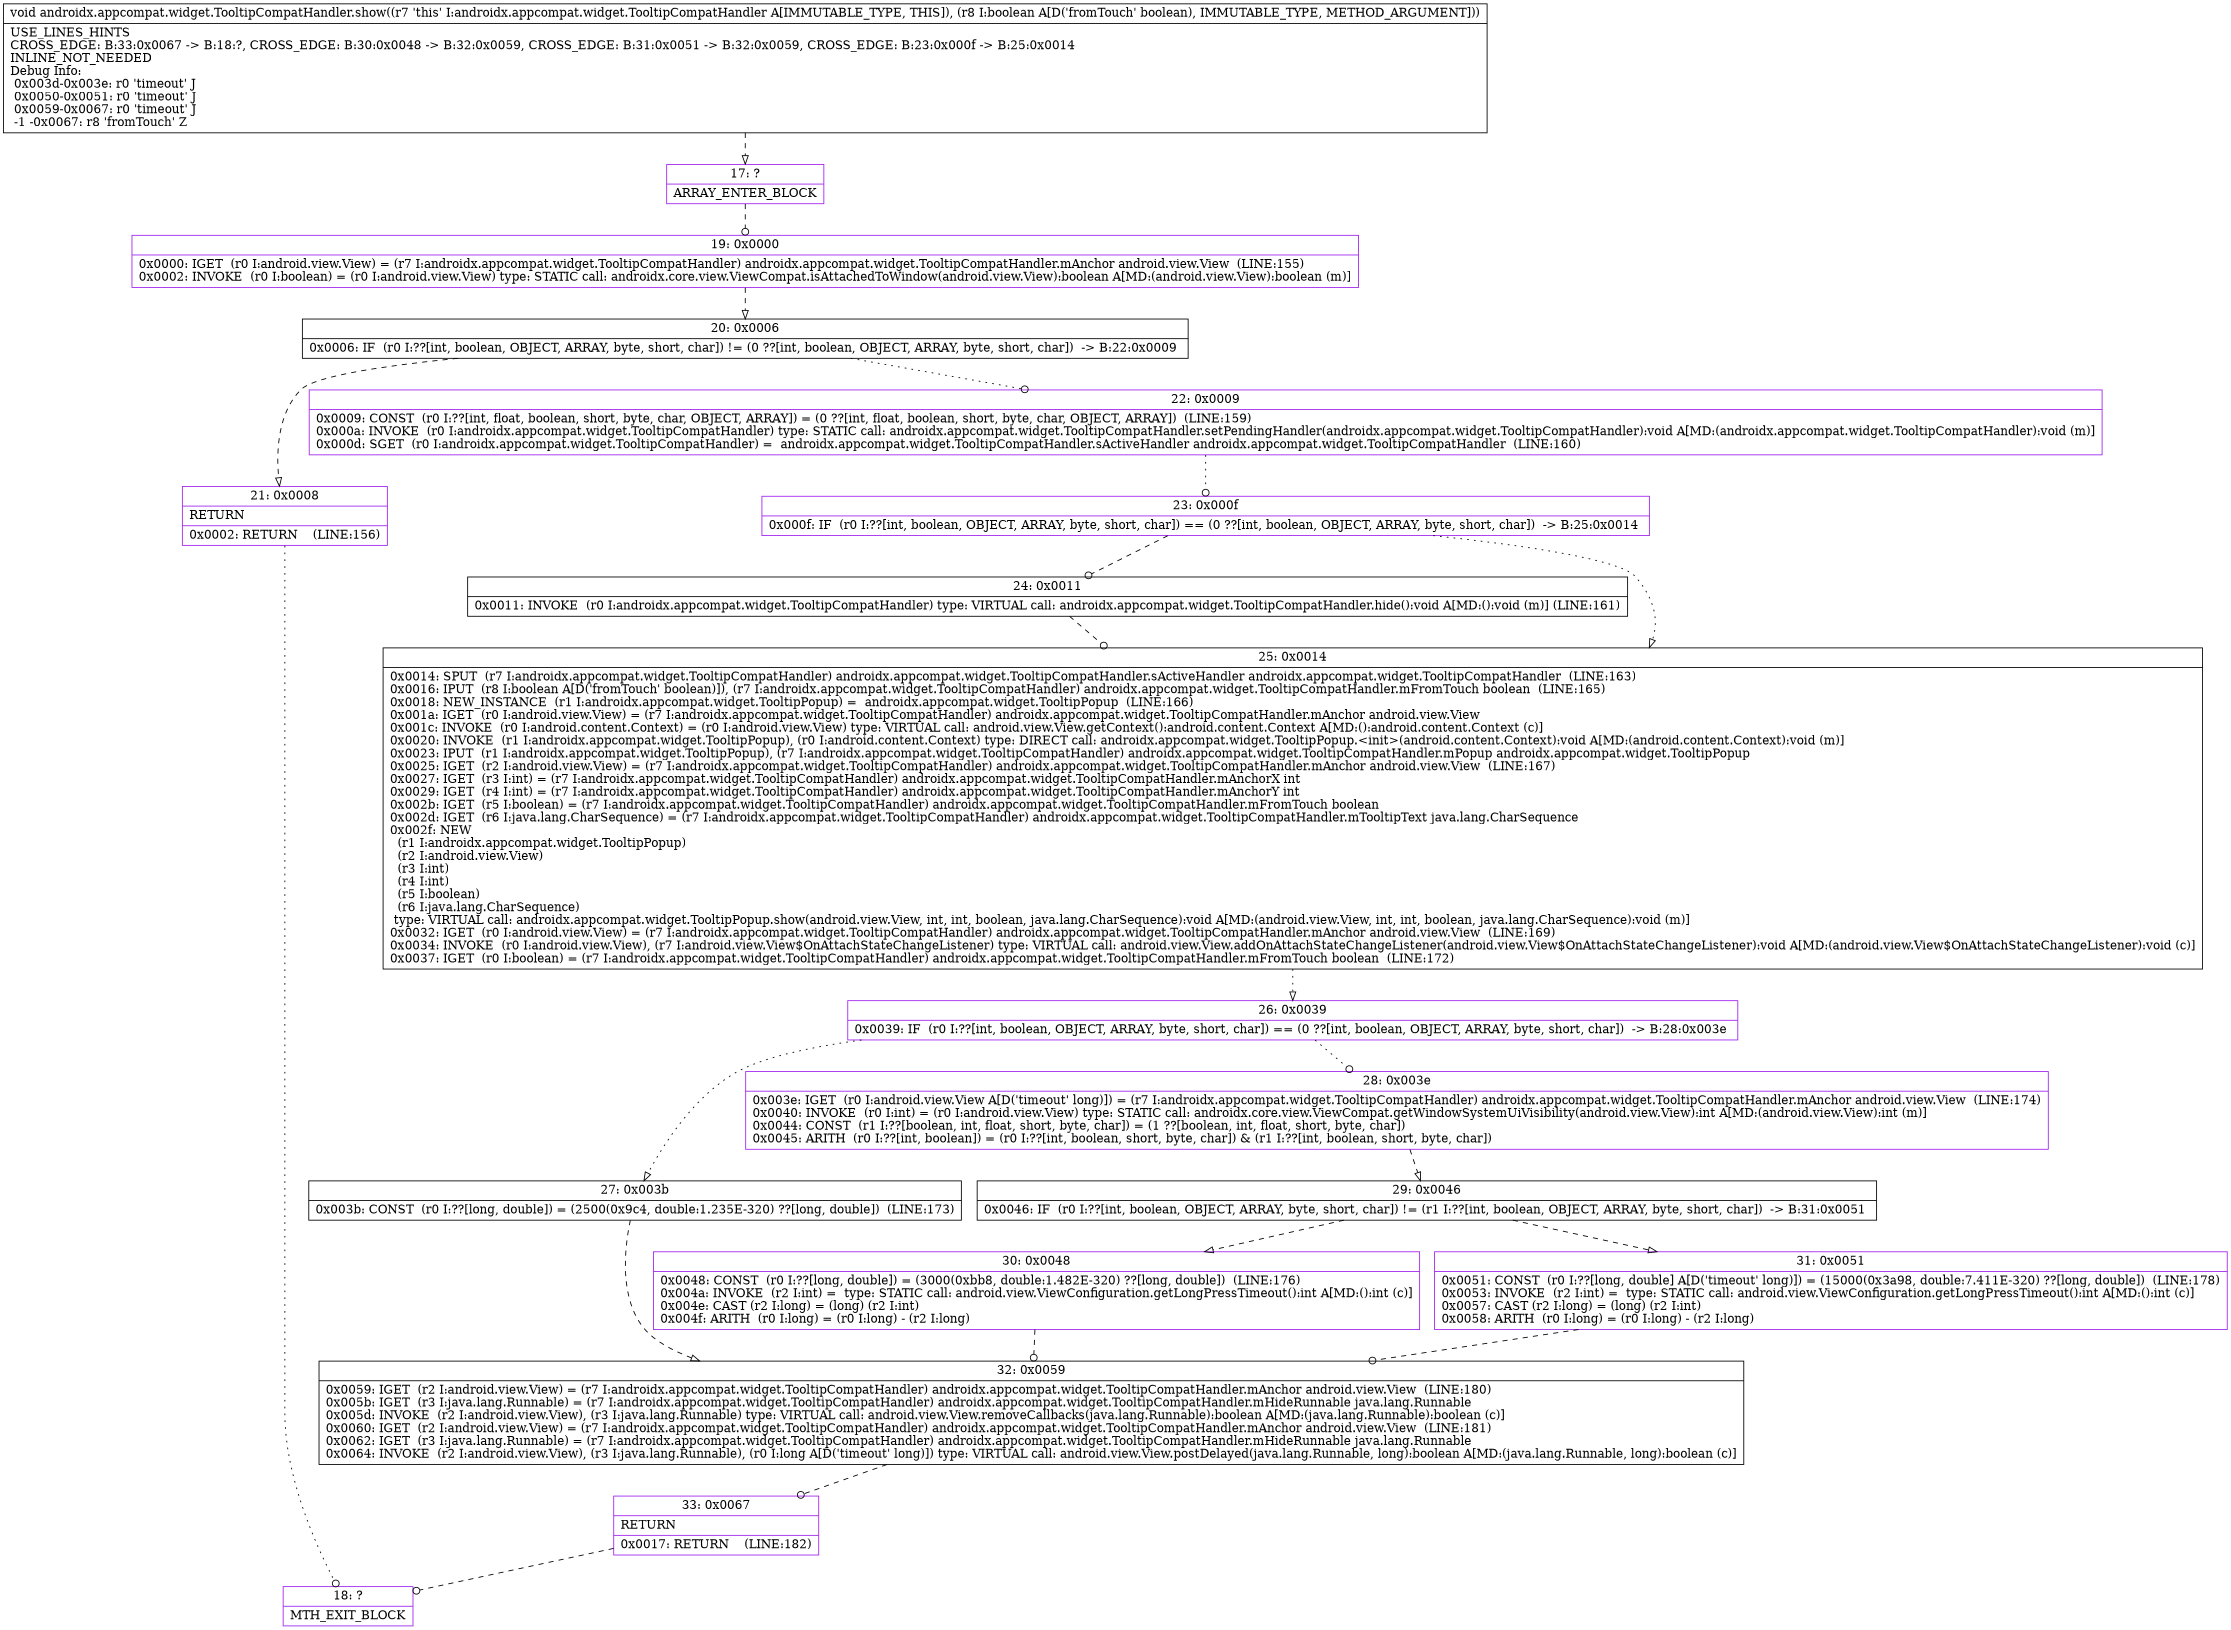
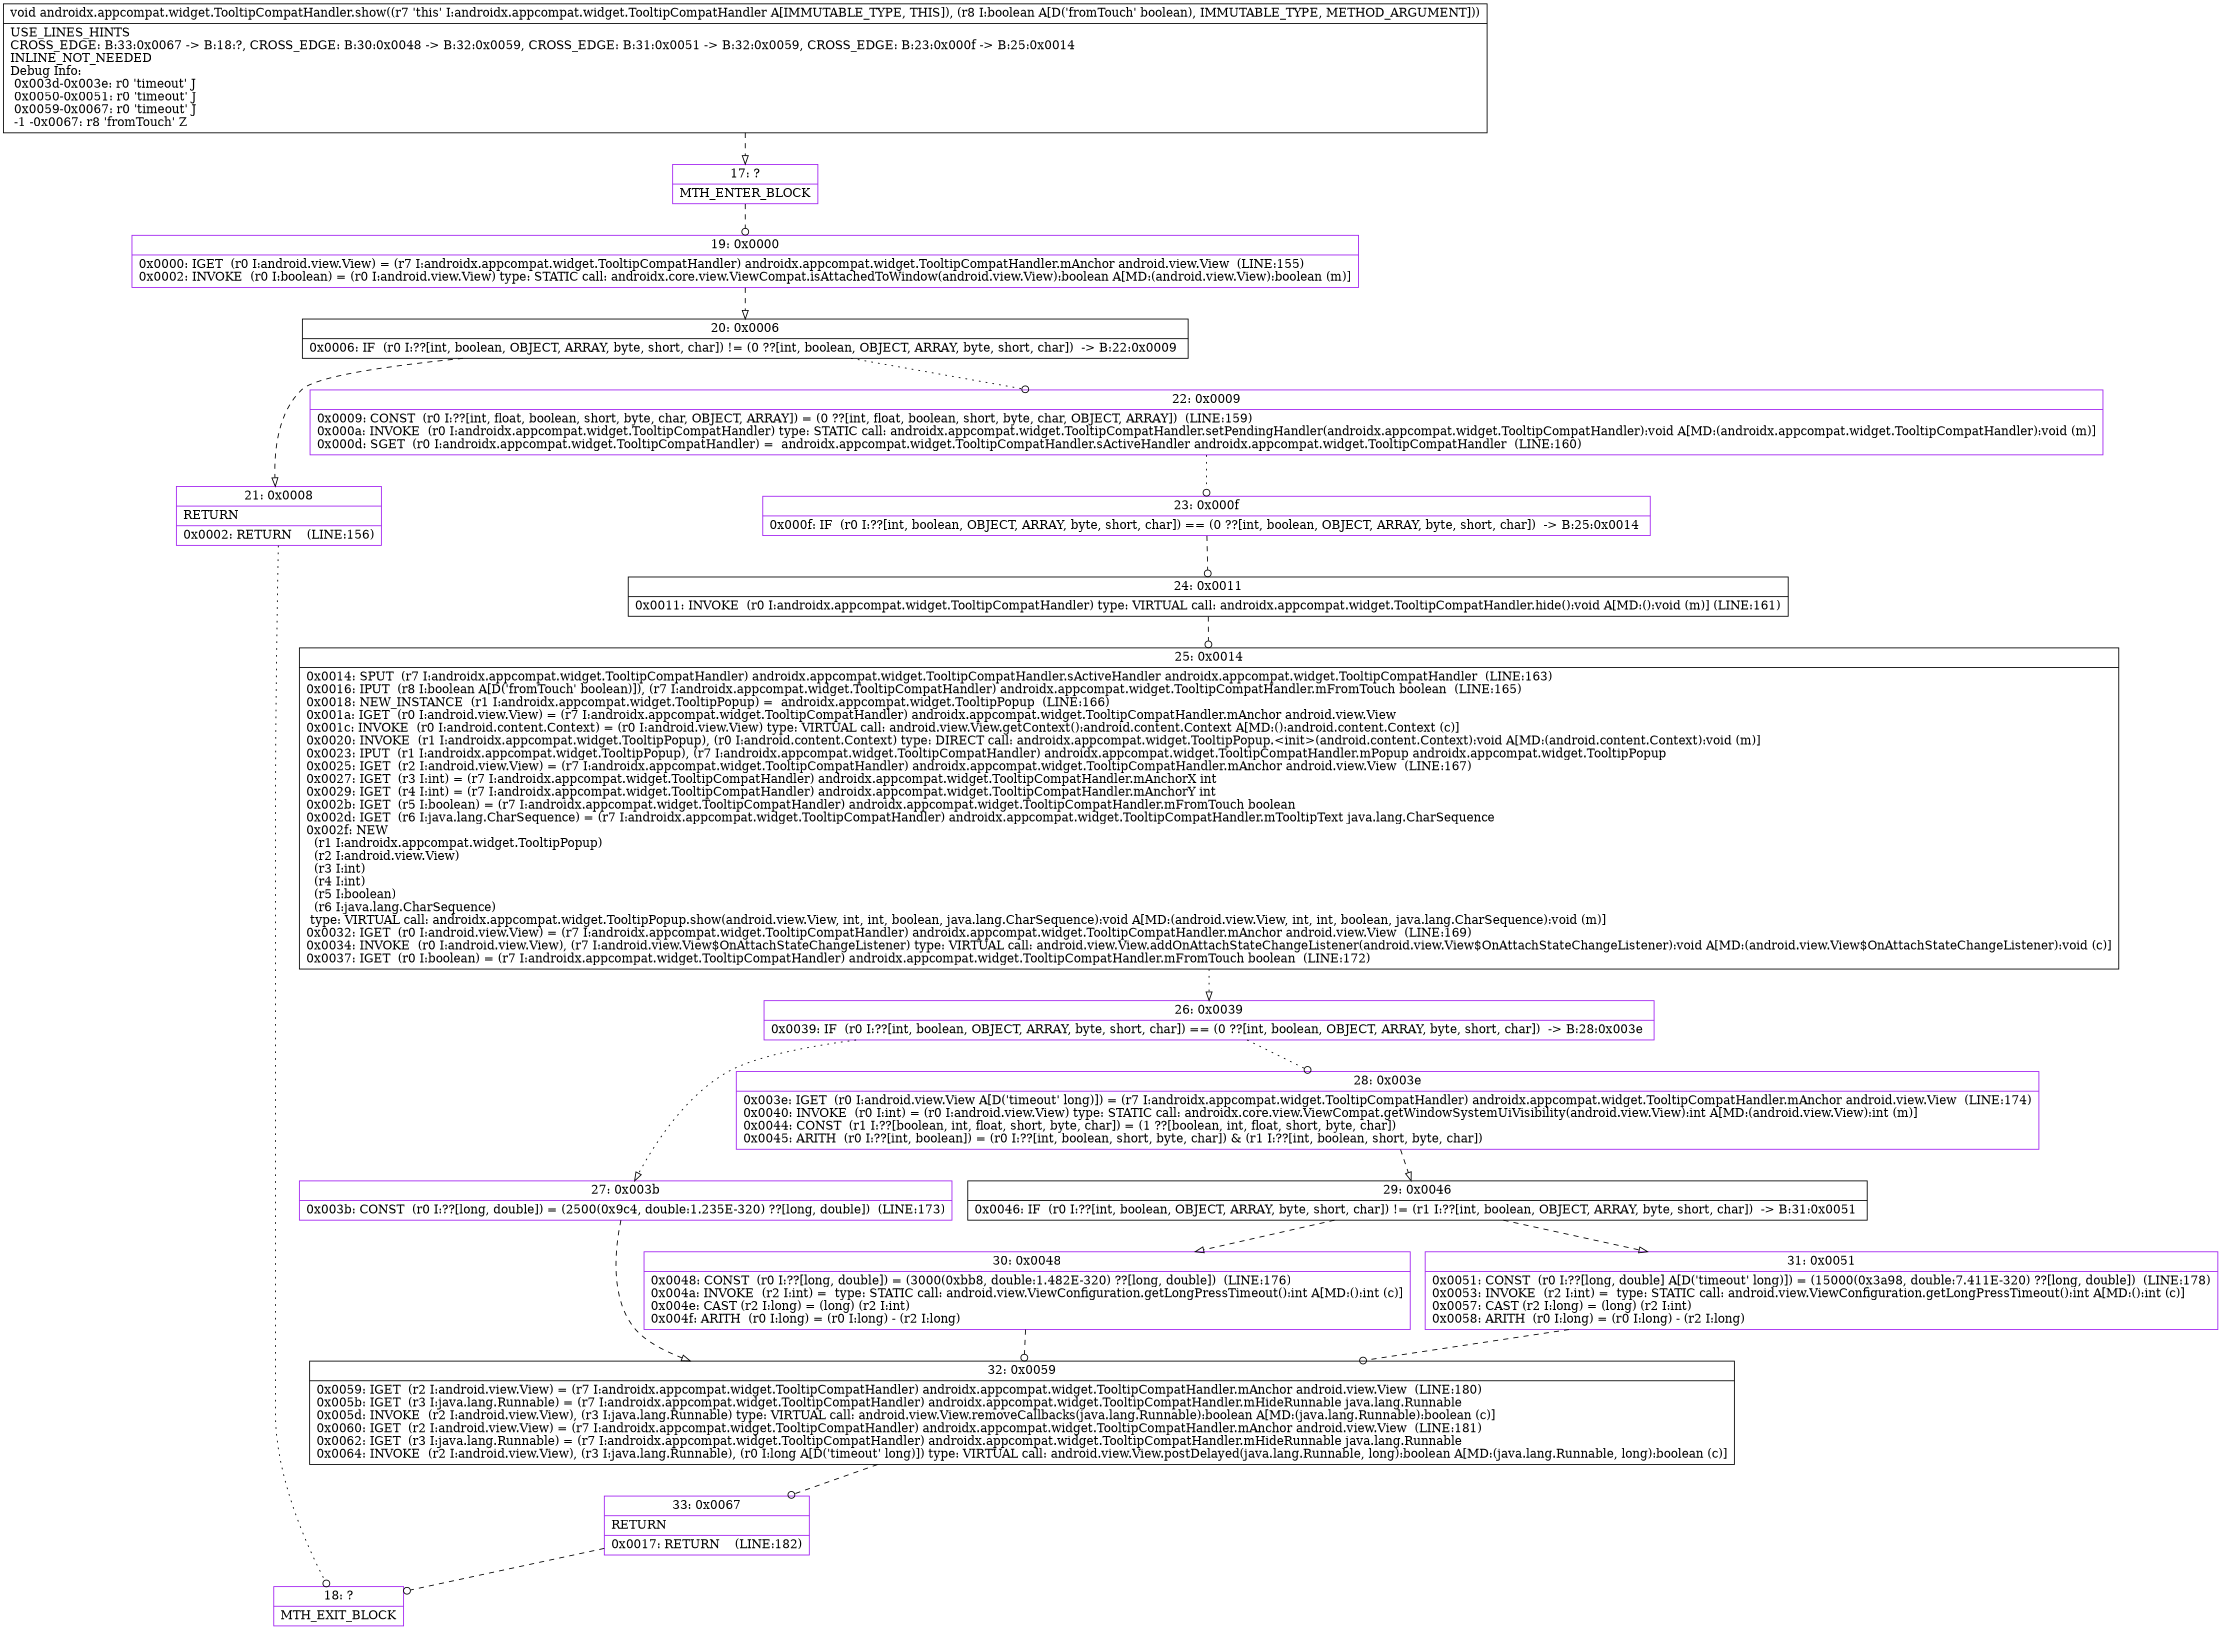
node "17: ?": text "ARRAY_ENTER_BLOCK" -> "MTH_ENTER_BLOCK"
edge "23: 0x000f" -> "25: 0x0014": removed
node "27: 0x003b": color black -> purple
